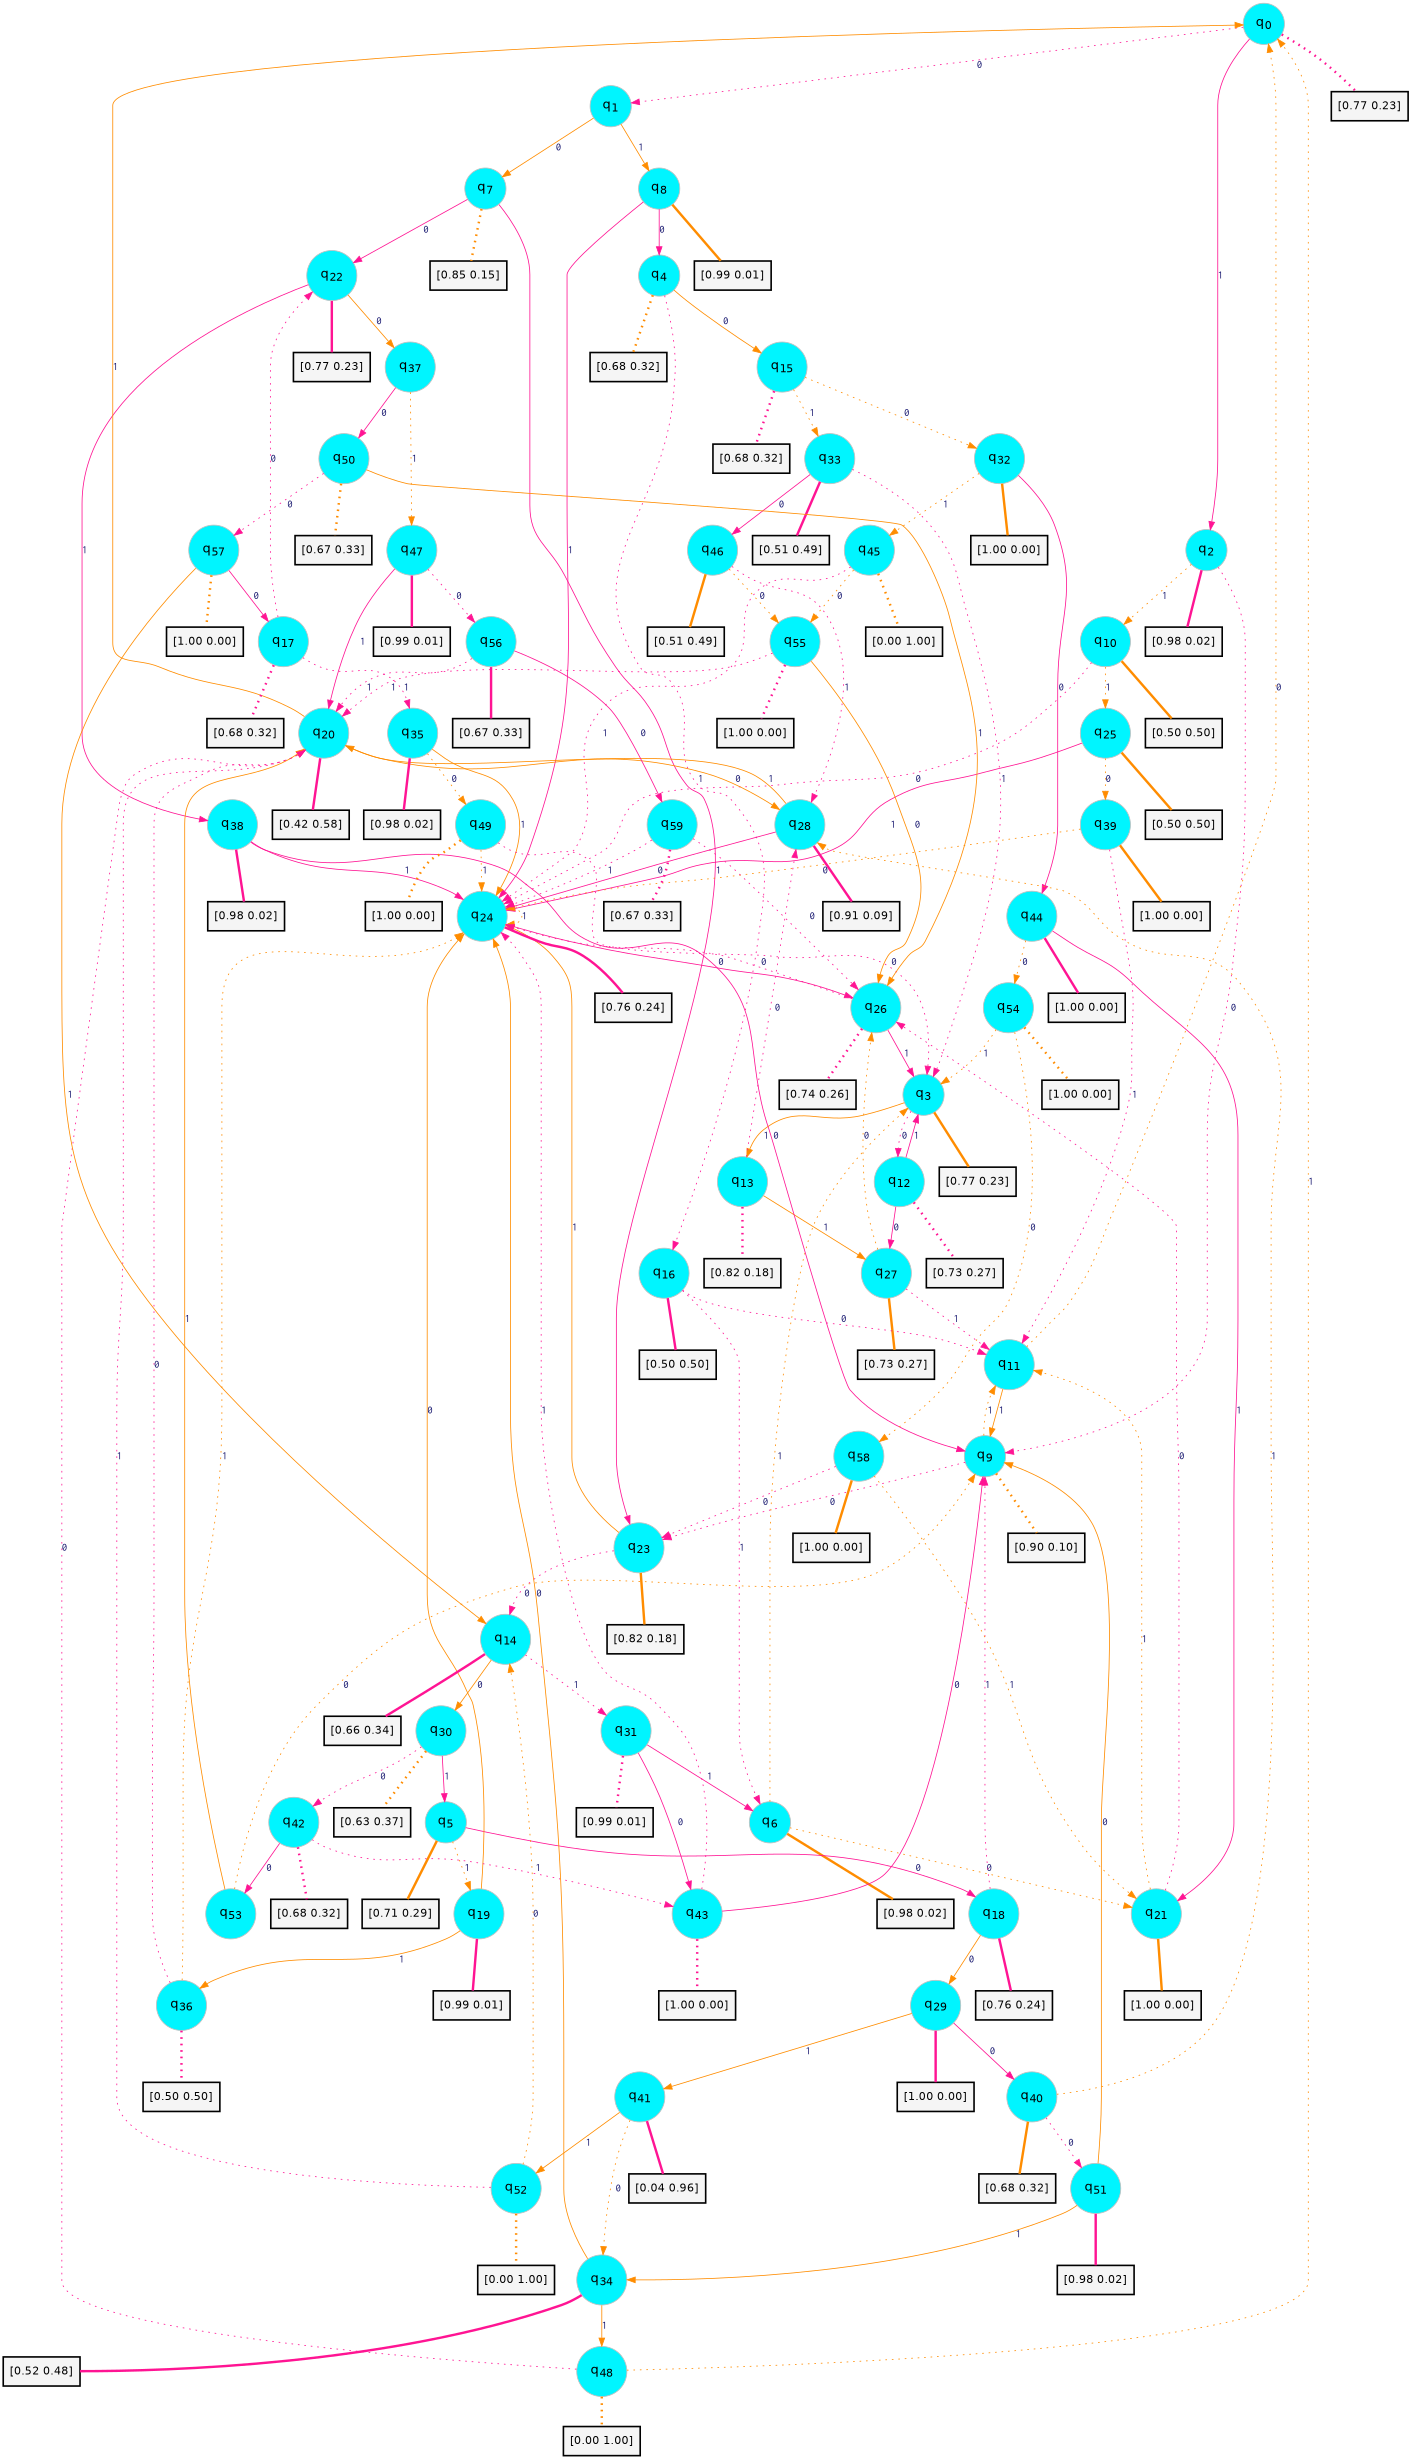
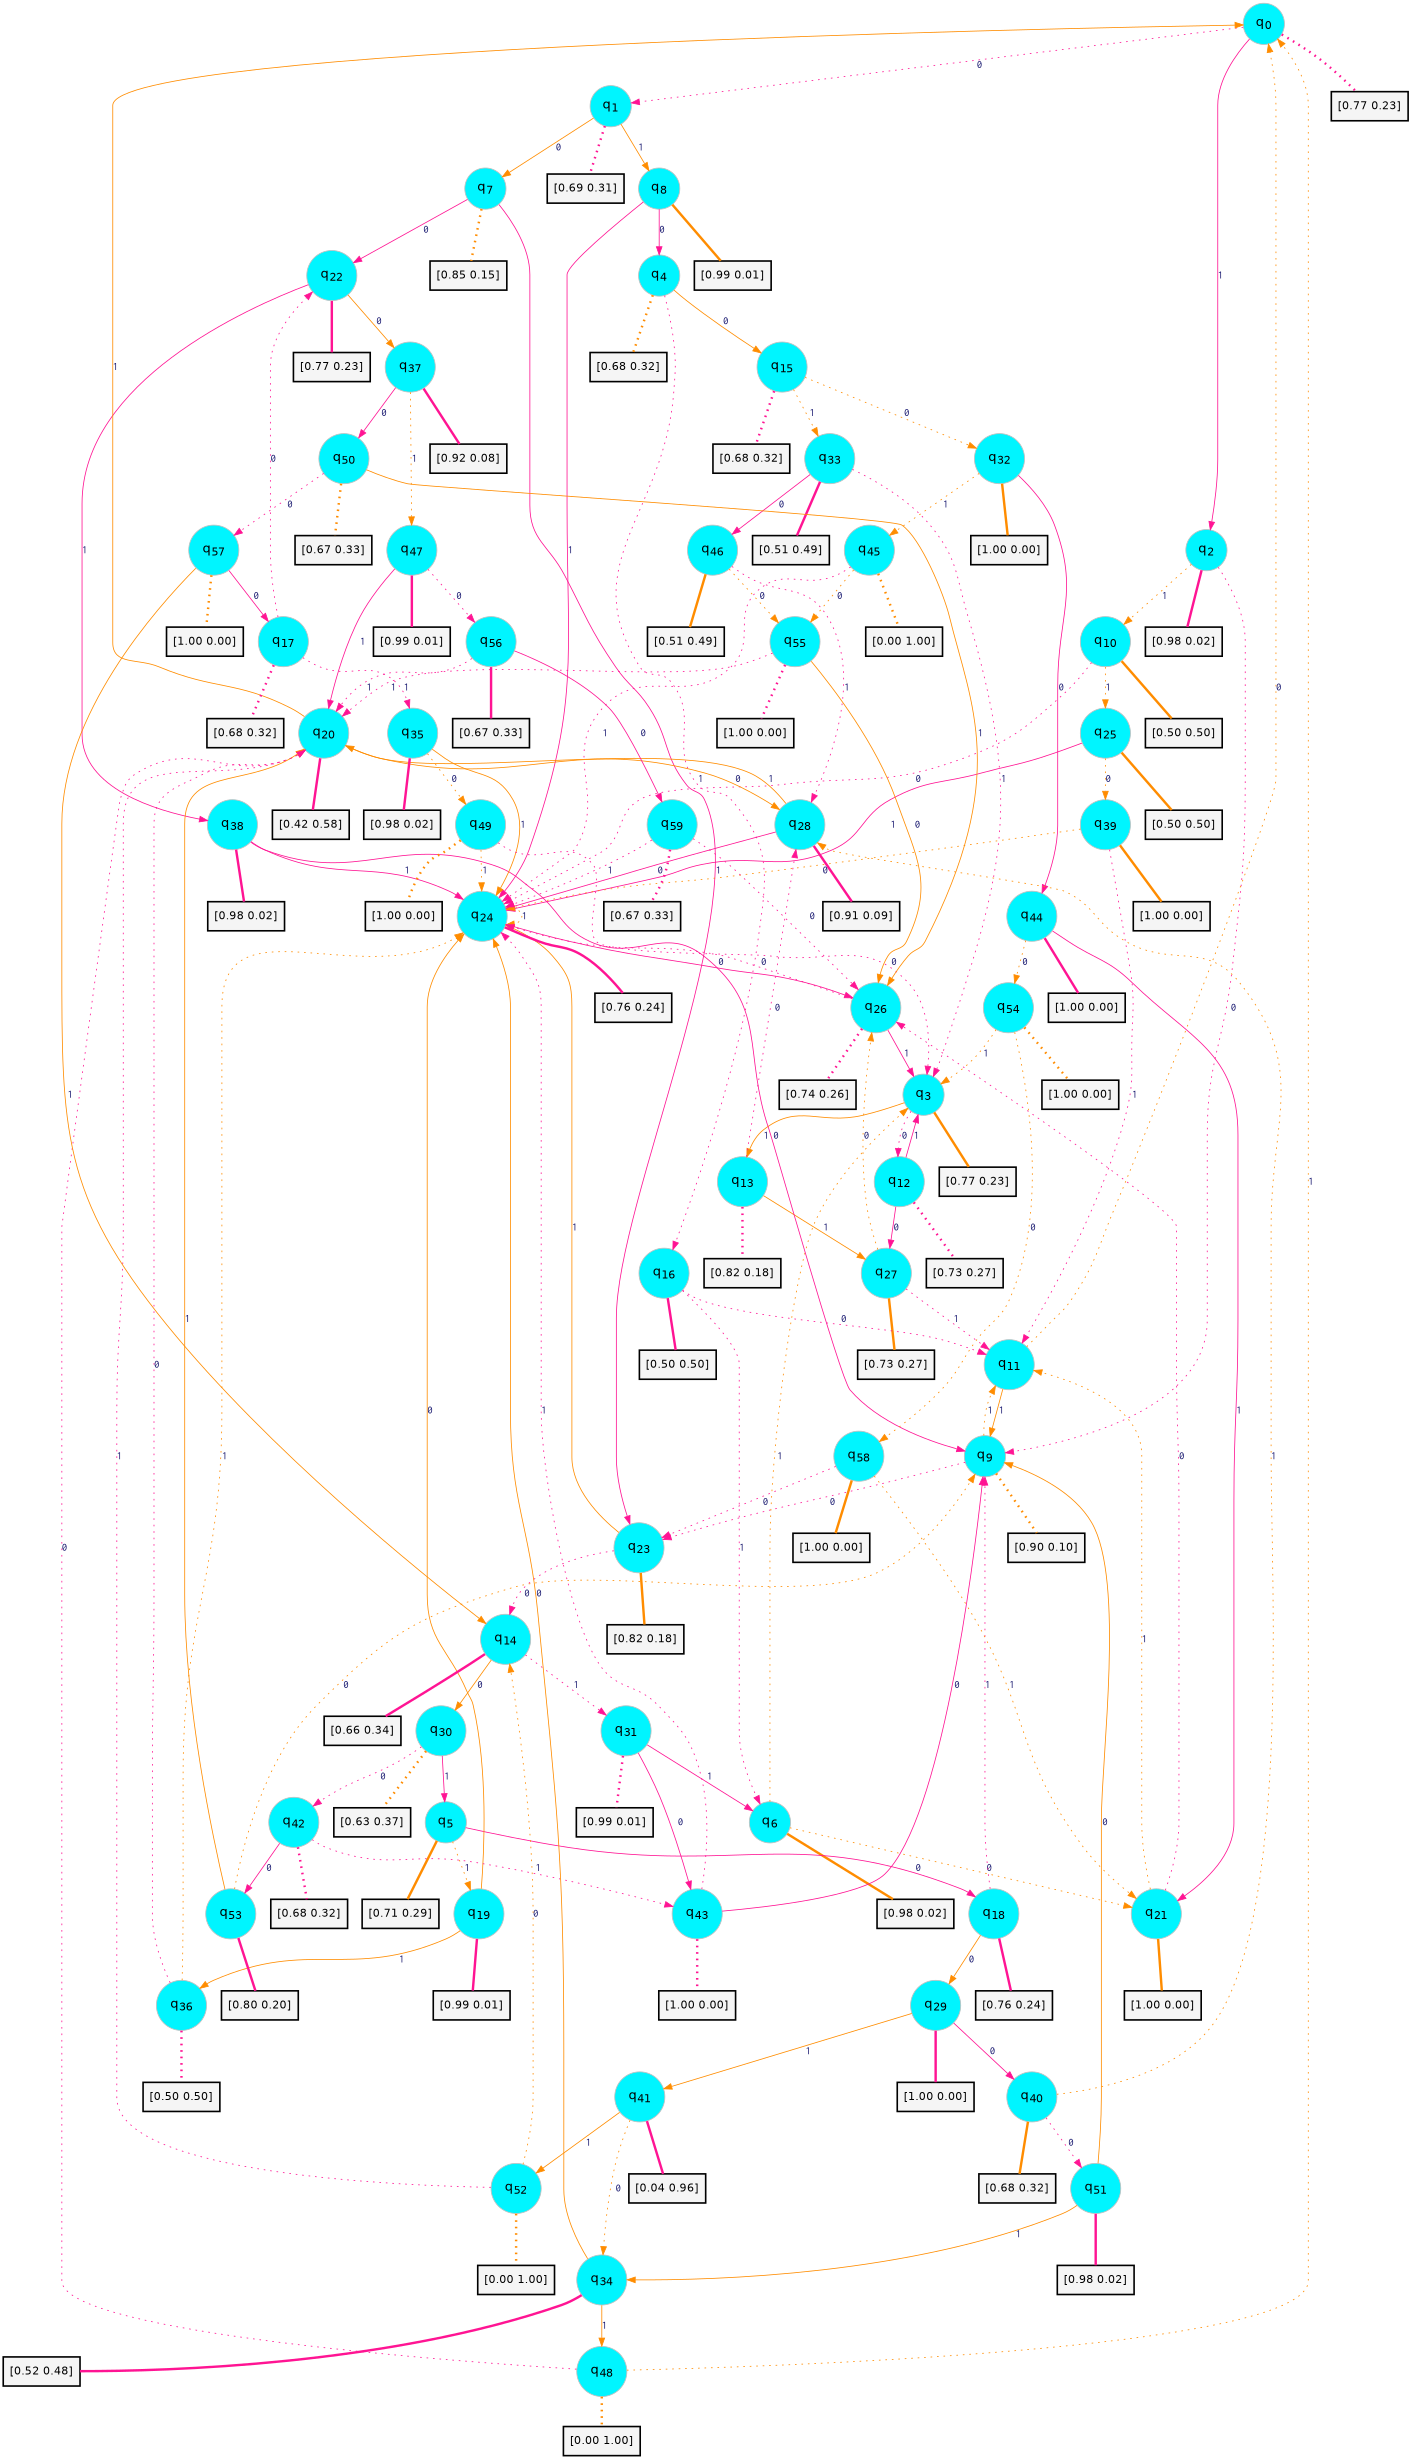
node "[0.69 0.31]": added
node "[0.92 0.08]": added
node "[0.80 0.20]": added
